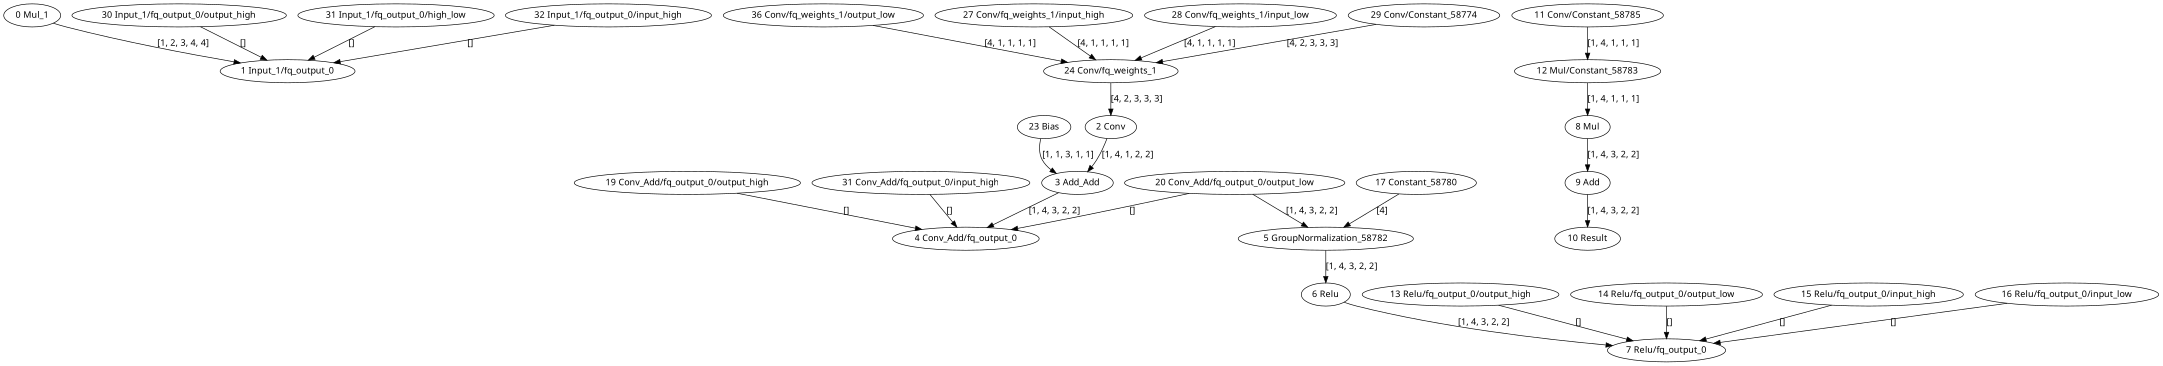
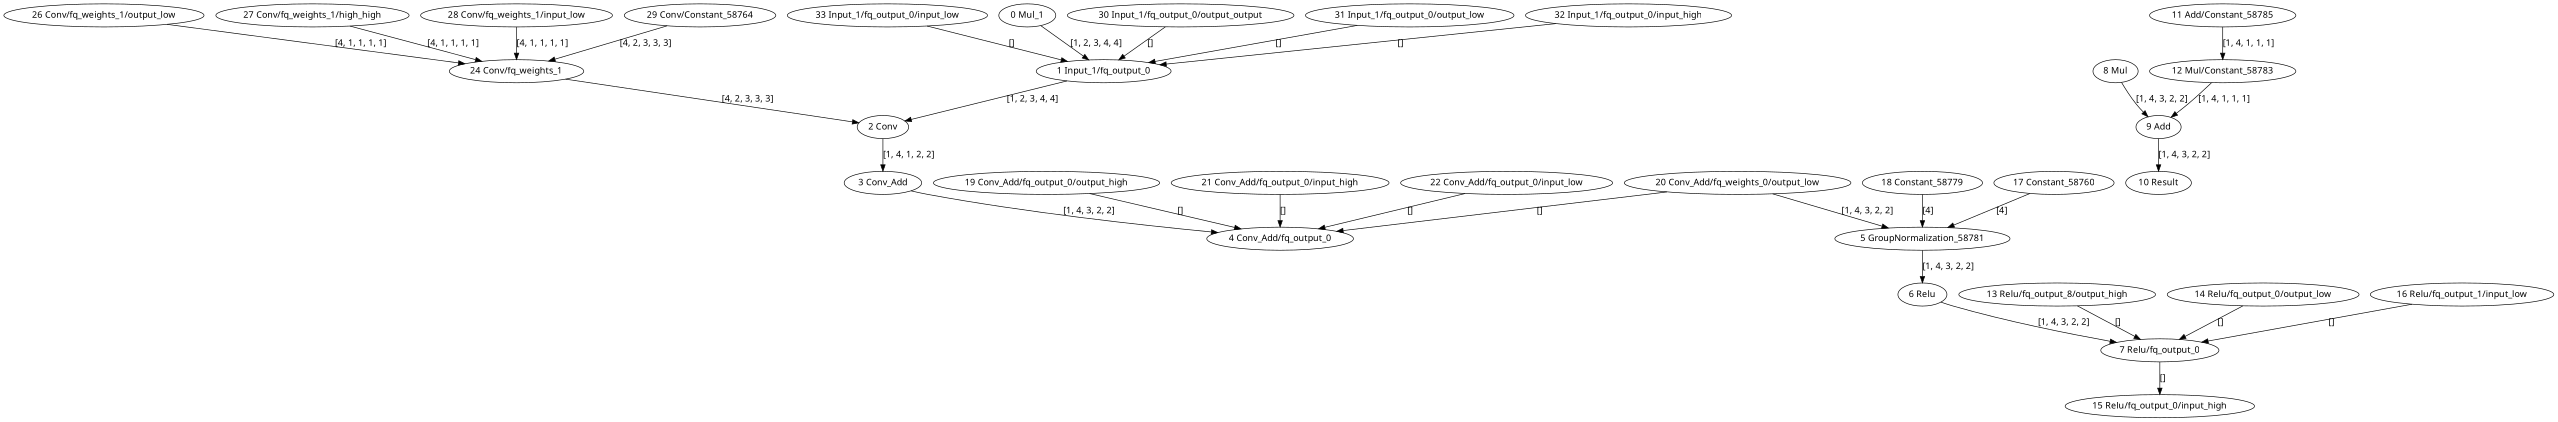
node "30 Input_1/fq_output_0/output_high": label "30 Input_1/fq_output_0/output_high" -> "30 Input_1/fq_output_0/output_output"
node "31 Input_1/fq_output_0/high_low": label "31 Input_1/fq_output_0/high_low" -> "31 Input_1/fq_output_0/output_low"
node "36 Conv/fq_weights_1/output_low": label "36 Conv/fq_weights_1/output_low" -> "26 Conv/fq_weights_1/output_low"
node "33 Input_1/fq_output_0/input_low": added
node "27 Conv/fq_weights_1/input_high": label "27 Conv/fq_weights_1/input_high" -> "27 Conv/fq_weights_1/high_high"
node "29 Conv/Constant_58774": label "29 Conv/Constant_58774" -> "29 Conv/Constant_58764"
node "11 Conv/Constant_58785": label "11 Conv/Constant_58785" -> "11 Add/Constant_58785"
edge "12 Mul/Constant_58783" -> "8 Mul": now "12 Mul/Constant_58783" -> "9 Add"
edge "1 Input_1/fq_output_0" -> "2 Conv": added, label "[1, 2, 3, 4, 4]"
node "23 Bias": removed
node "31 Conv_Add/fq_output_0/input_high": label "31 Conv_Add/fq_output_0/input_high" -> "21 Conv_Add/fq_output_0/input_high"
node "3 Add_Add": label "3 Add_Add" -> "3 Conv_Add"
node "20 Conv_Add/fq_output_0/output_low": label "20 Conv_Add/fq_output_0/output_low" -> "20 Conv_Add/fq_weights_0/output_low"
node "17 Constant_58780": label "17 Constant_58780" -> "17 Constant_58760"
node "22 Conv_Add/fq_output_0/input_low": added
node "18 Constant_58779": added
node "5 GroupNormalization_58782": label "5 GroupNormalization_58782" -> "5 GroupNormalization_58781"
node "13 Relu/fq_output_0/output_high": label "13 Relu/fq_output_0/output_high" -> "13 Relu/fq_output_8/output_high"
node "16 Relu/fq_output_0/input_low": label "16 Relu/fq_output_0/input_low" -> "16 Relu/fq_output_1/input_low"
edge "15 Relu/fq_output_0/input_high" -> "7 Relu/fq_output_0": reversed
